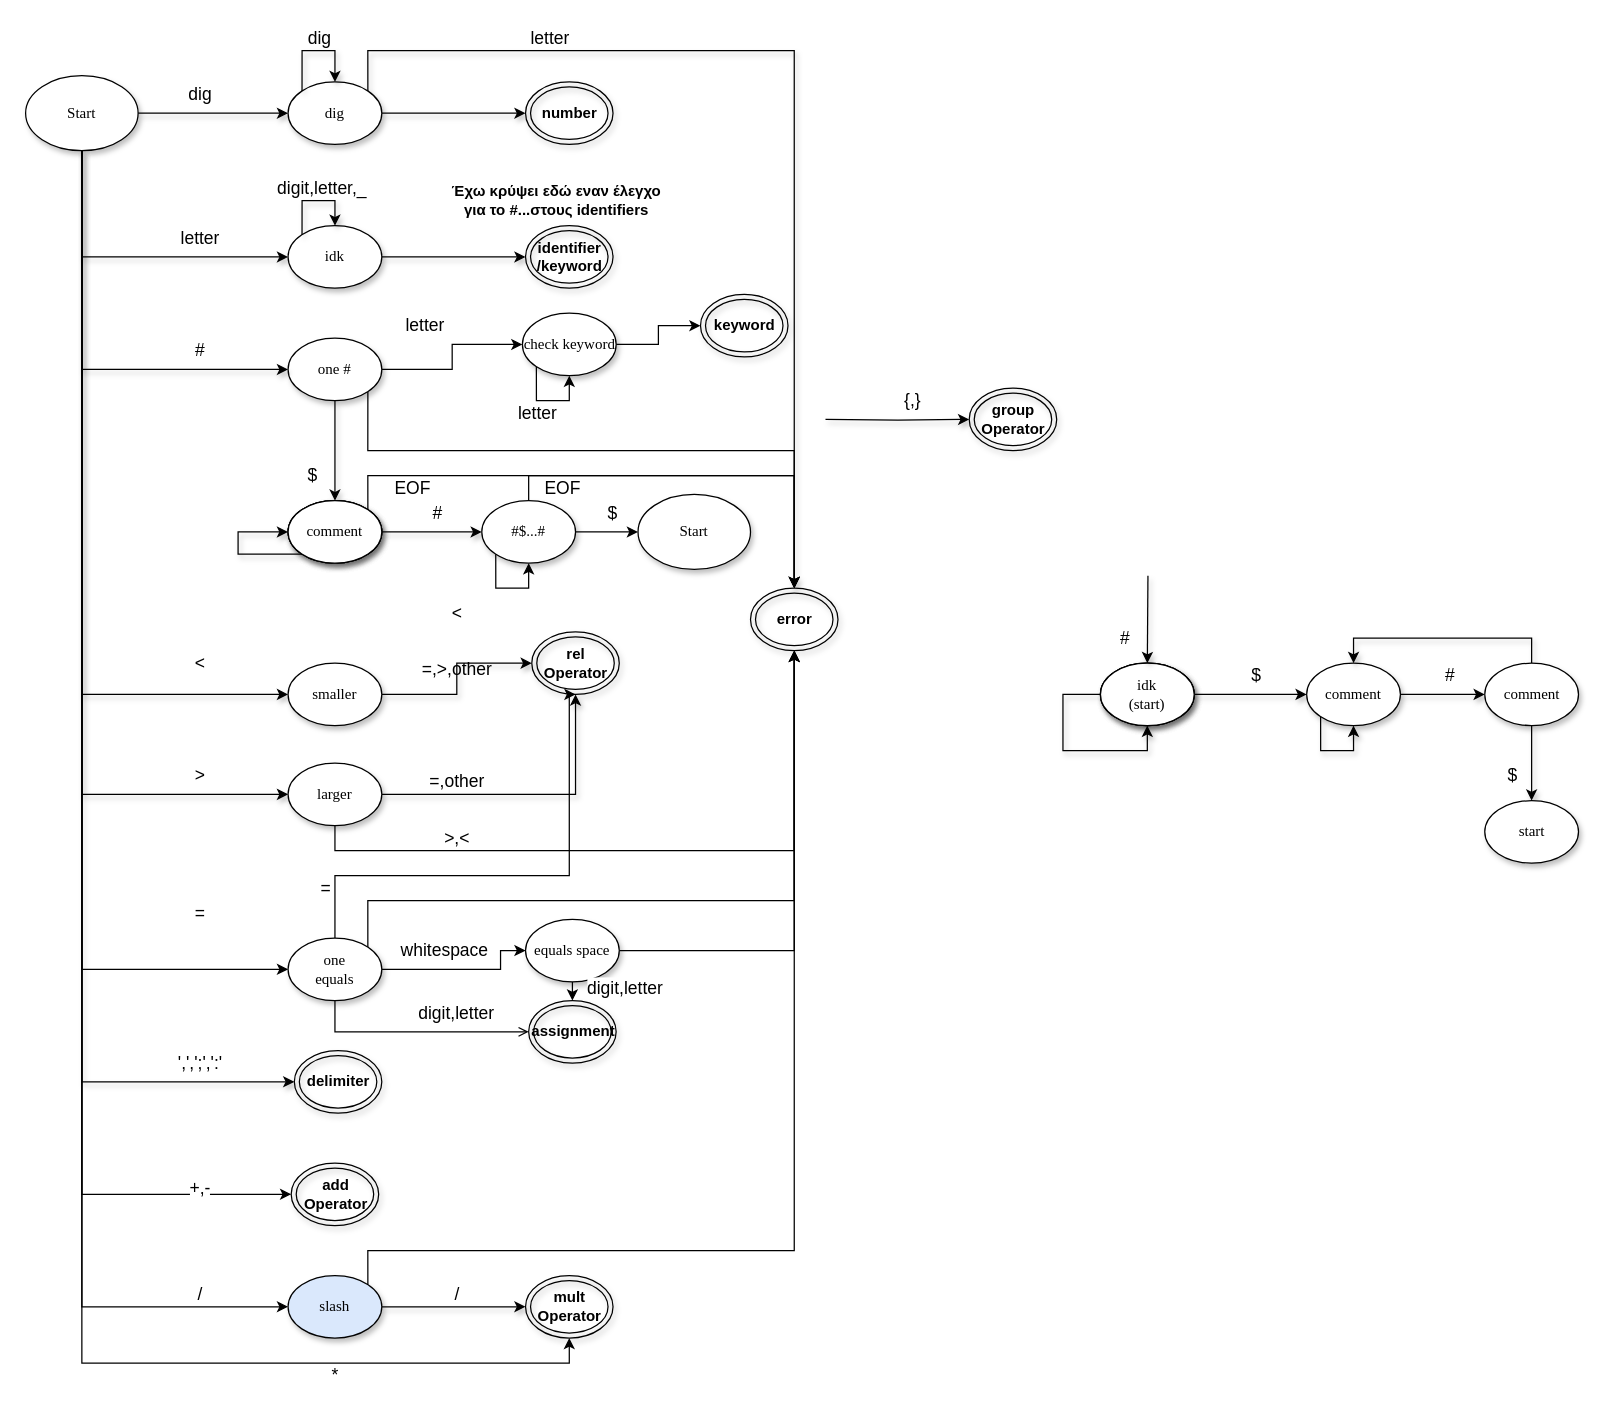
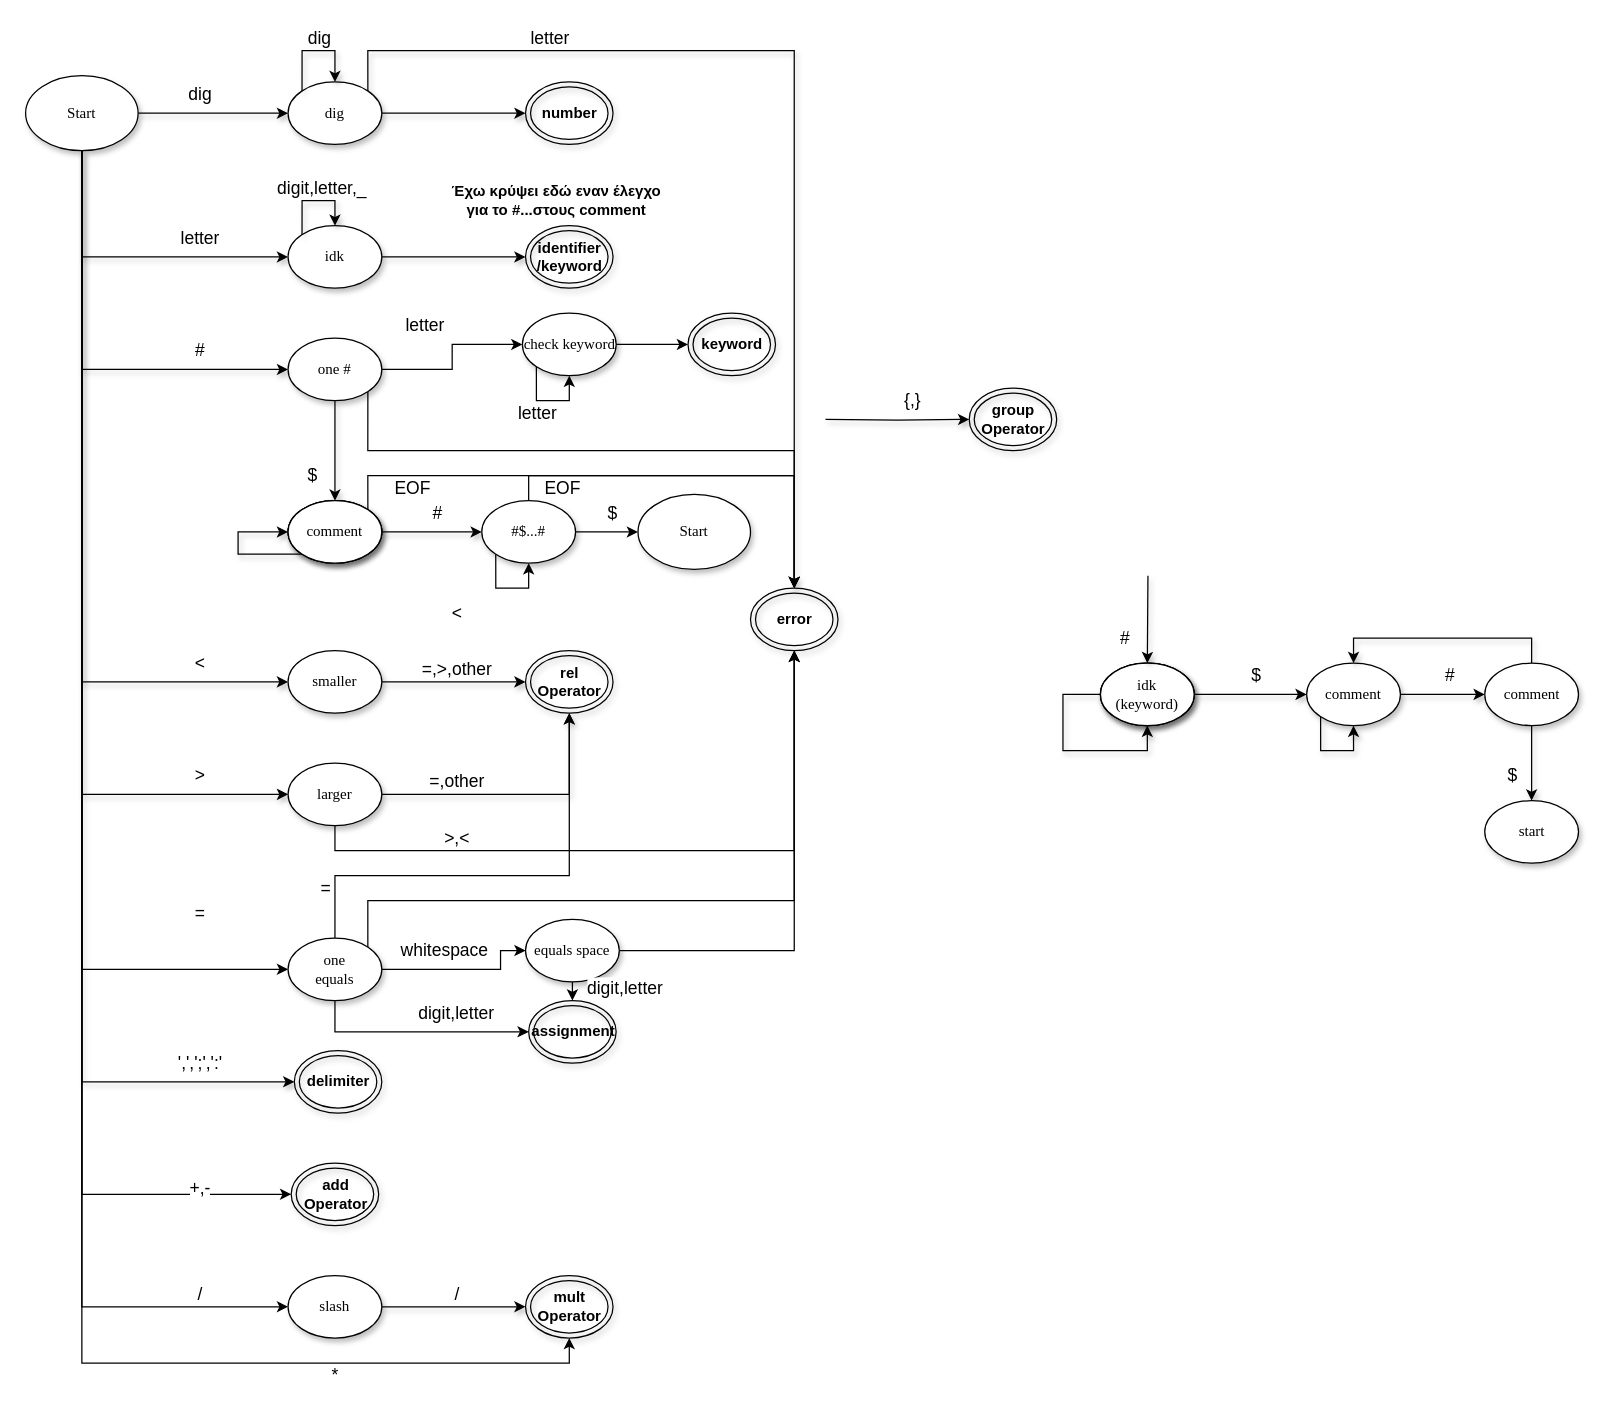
node "Έχω κρύψει εδώ εναν έλεγχο για το #...στους identifiers": label "Έχω κρύψει εδώ εναν έλεγχο για το #...στους identifiers" -> "Έχω κρύψει εδώ εναν έλεγχο για το #...στους comment"
node "keyword": moved (744, 326) -> (732, 344)
node "rel Operator": moved (576, 663) -> (569, 682)
node "smaller": moved (335, 694) -> (335, 682)
node "idk (start)": label "idk (start)" -> "idk (keyword)"
edge "one equals" -> "assignment": arrowhead open -> classic
edge "slash" -> "error": removed
node "slash": fillcolor #dae8fc -> #ffffff
